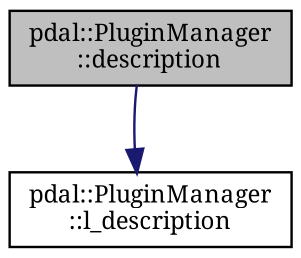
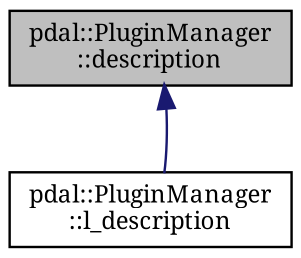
edge "pdal::PluginManager ::description" -> "pdal::PluginManager ::l_description": reversed
